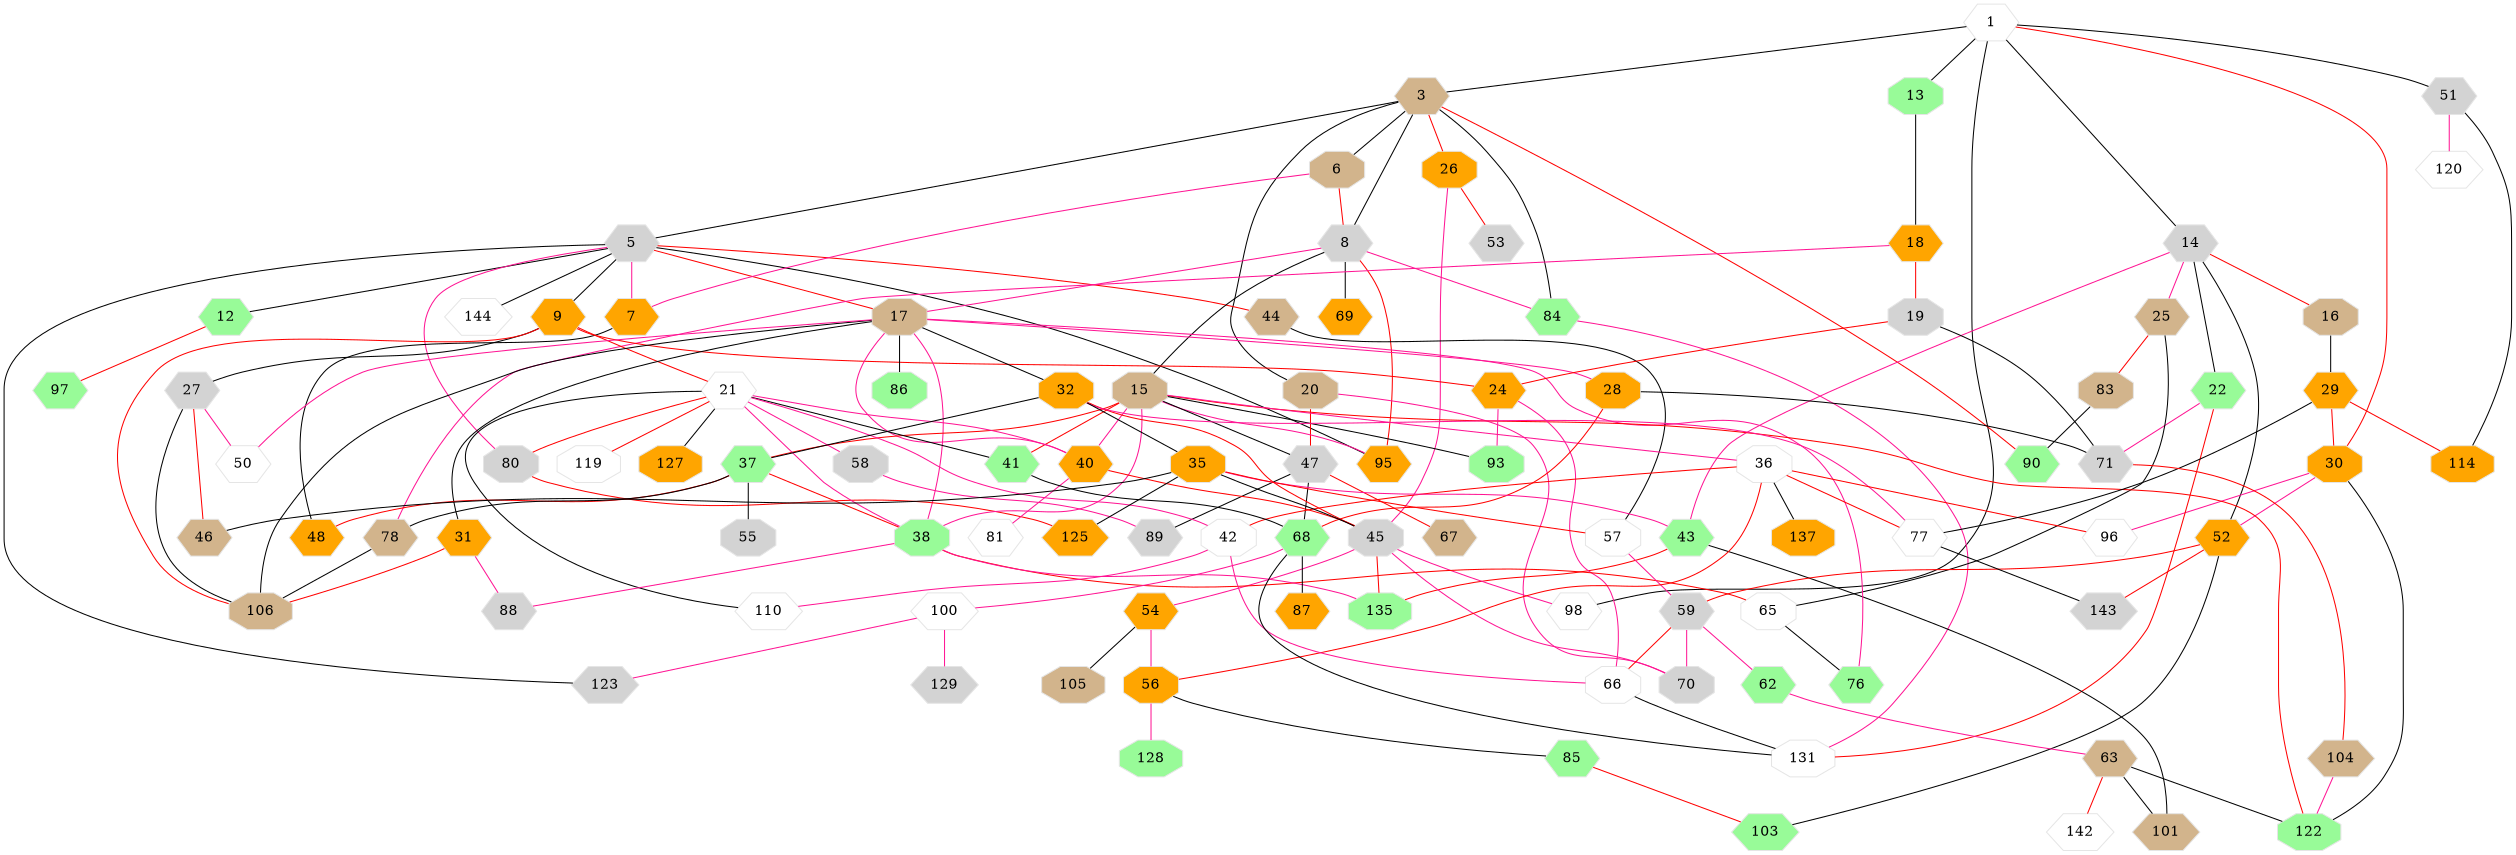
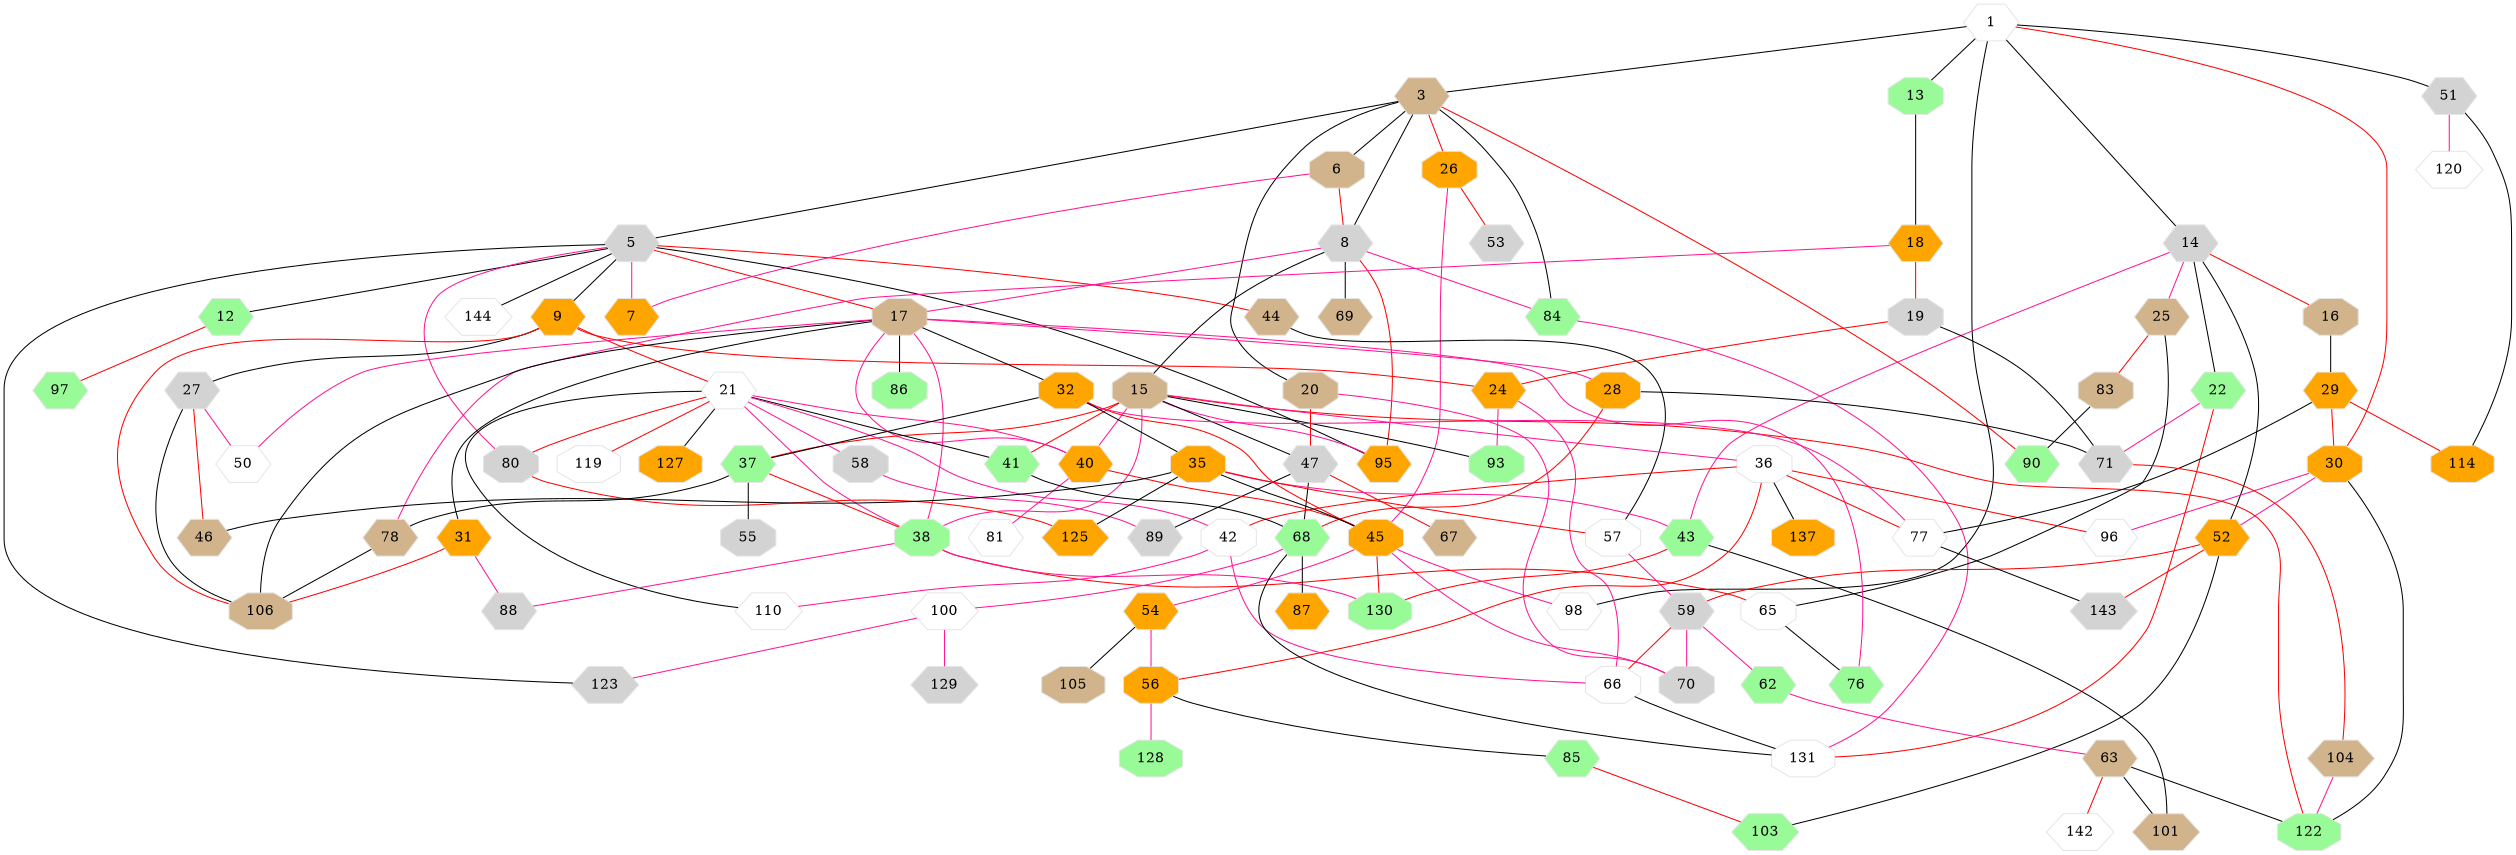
node "69": fillcolor orange -> tan
node "48": removed
node "45": fillcolor lightgrey -> orange
node "135": label "135" -> "130"
